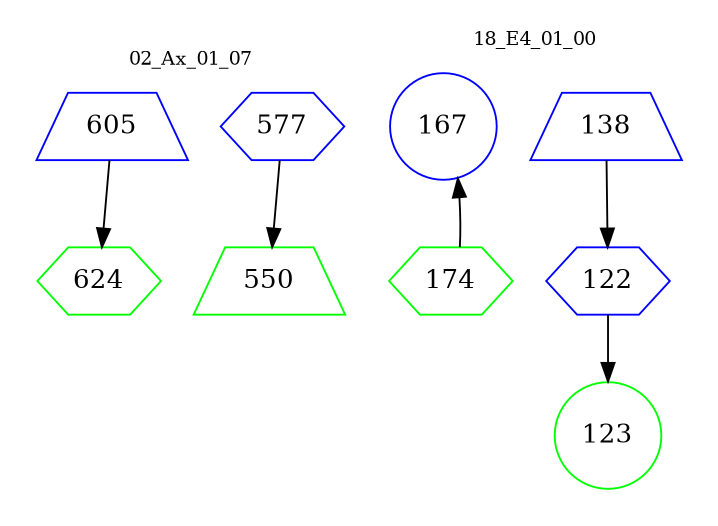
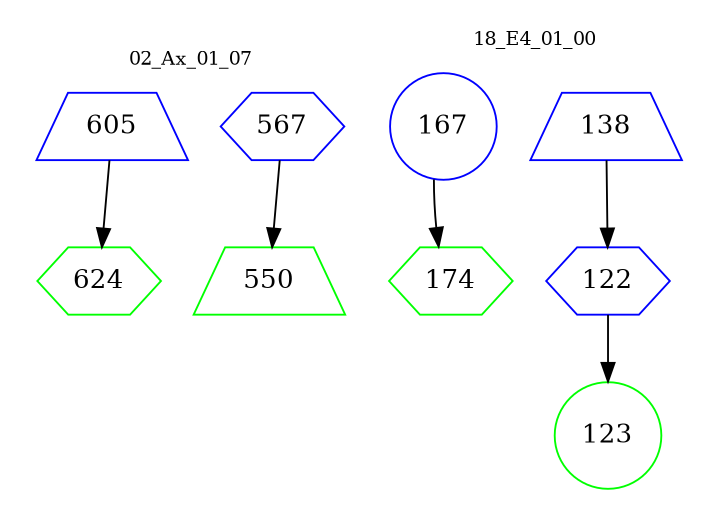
node "577": label "577" -> "567"
edge "174" -> "167": reversed
